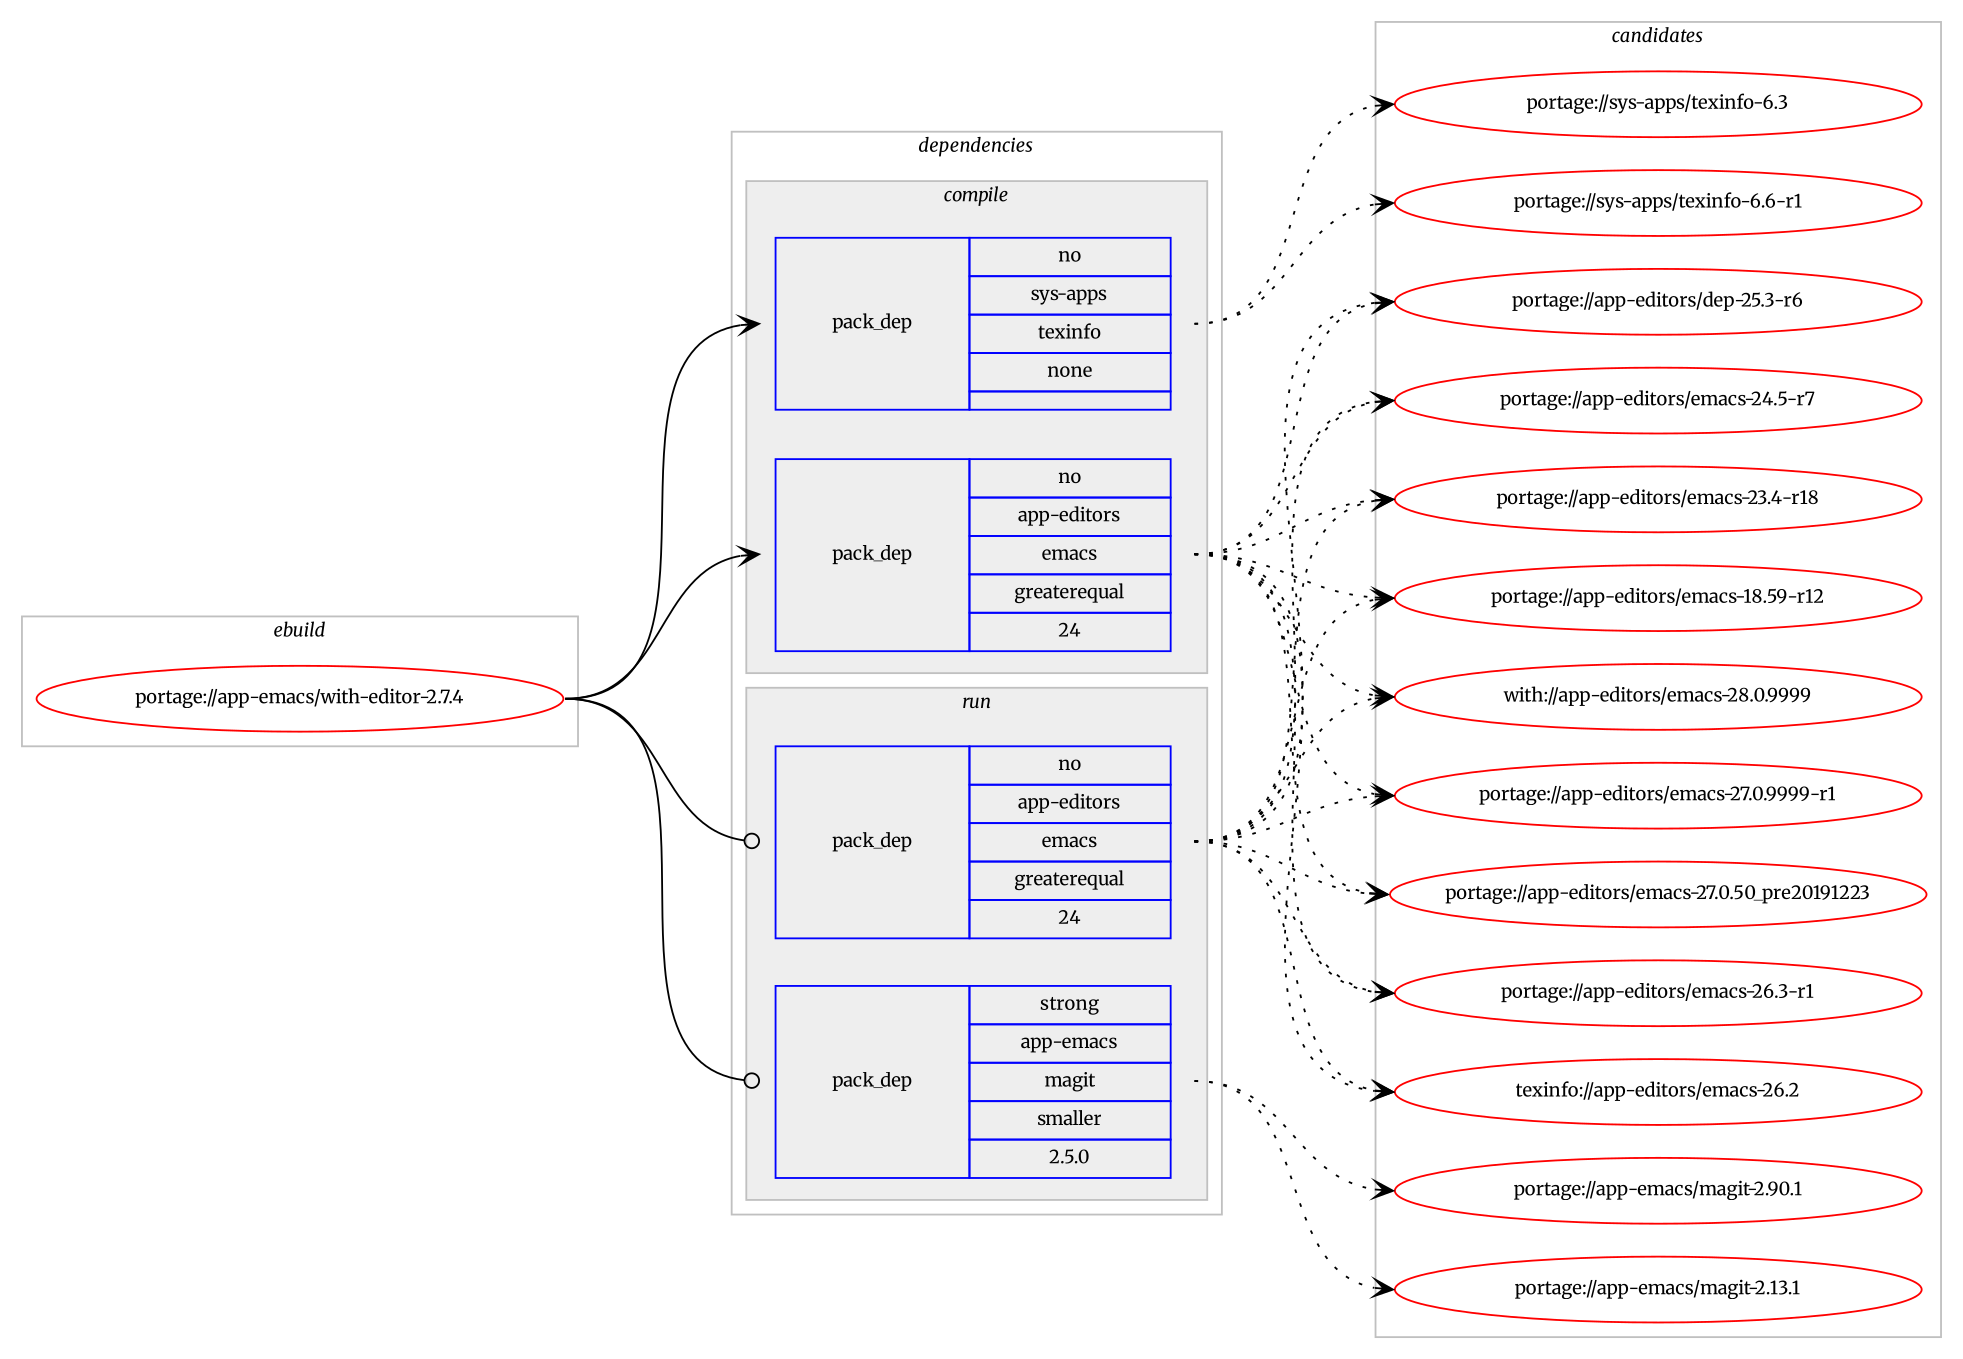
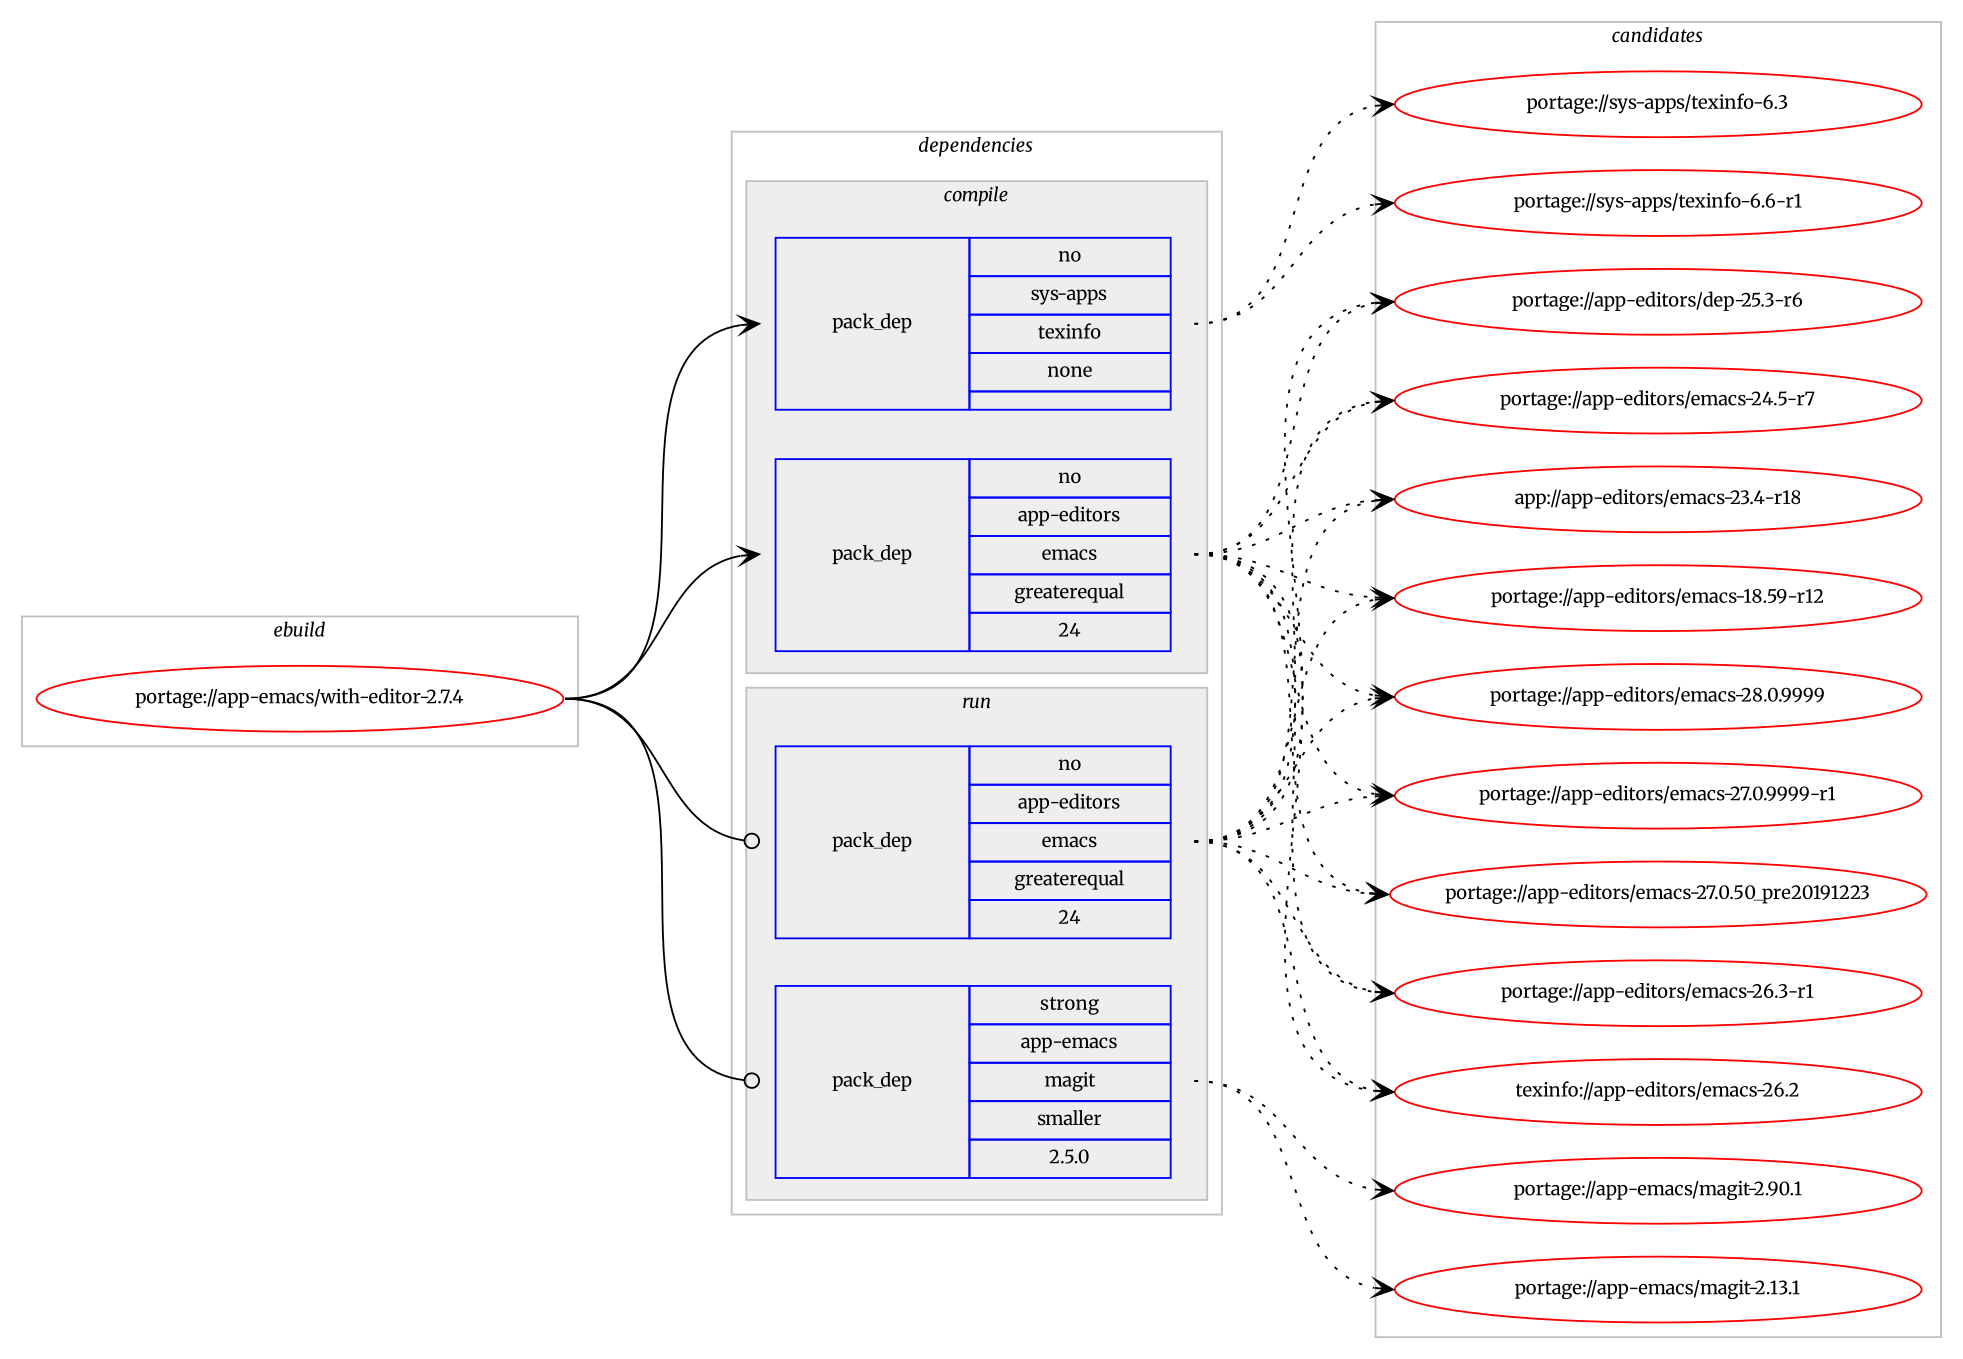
node "portage://app-editors/emacs-23.4-r18": label "portage://app-editors/emacs-23.4-r18" -> "app://app-editors/emacs-23.4-r18"
node "with://app-editors/emacs-28.0.9999": label "with://app-editors/emacs-28.0.9999" -> "portage://app-editors/emacs-28.0.9999"
